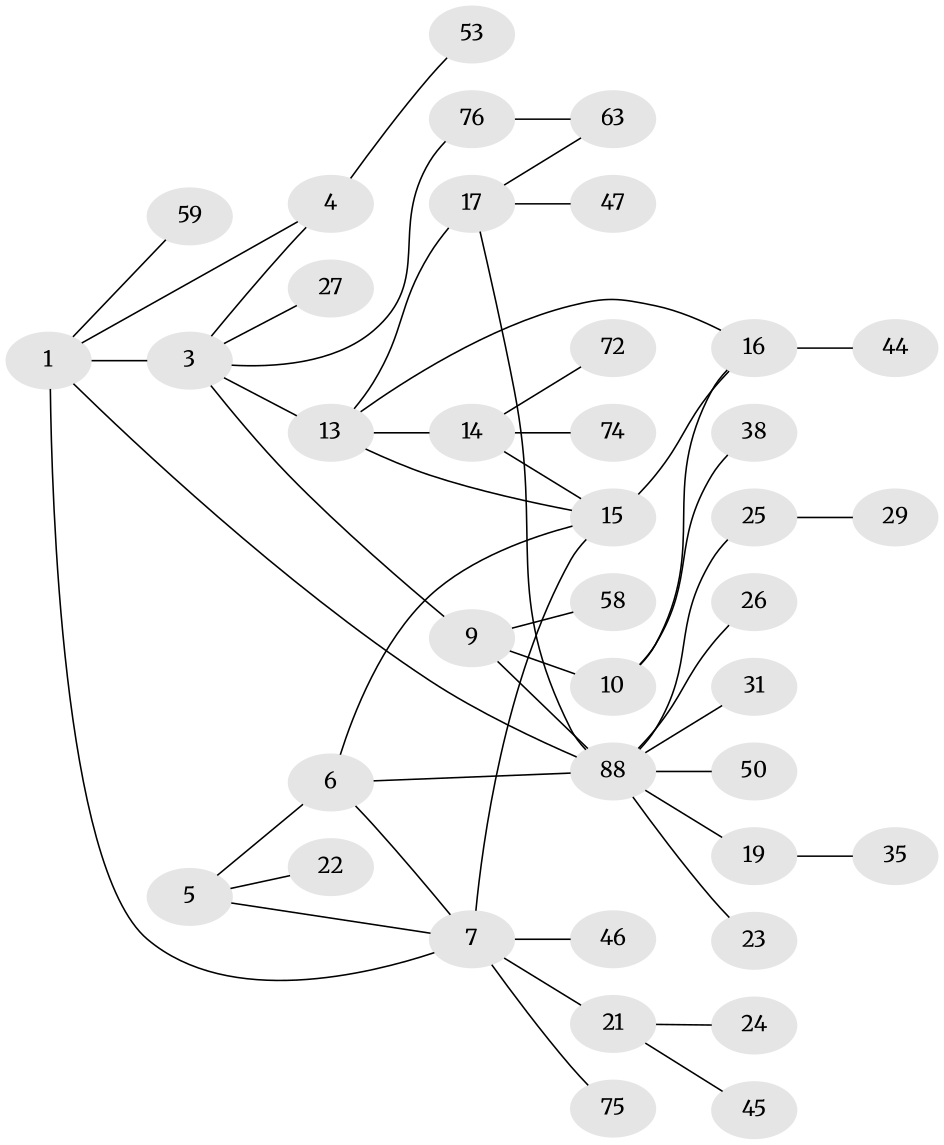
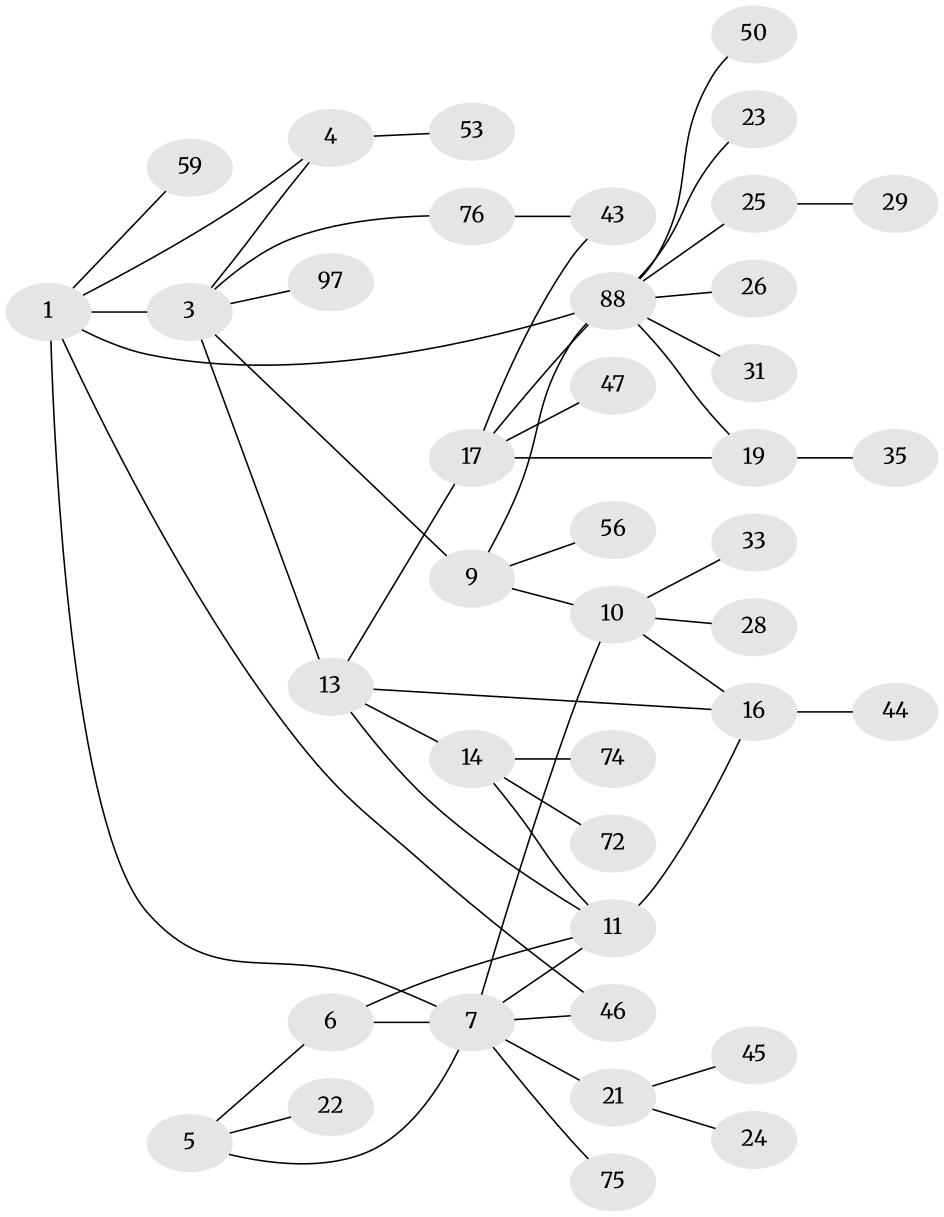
node "63": label "63" -> "43"
node "27": label "27" -> "97"
node "38": label "38" -> "28"
edge "17" -- "19": added
node "15": label "15" -> "11"
node "33": added
node "58": label "58" -> "56"
edge "1" -- "46": added
edge "88" -- "6": removed
edge "10" -- "7": added
